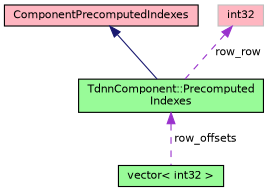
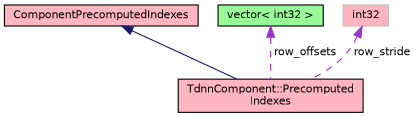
edge "TdnnComponent::Precomputed Indexes" -> "int32": label " row_row" -> " row_stride"
node "TdnnComponent::Precomputed Indexes": fillcolor palegreen -> lightpink
edge "vector< int32 >" -> "TdnnComponent::Precomputed Indexes": reversed
